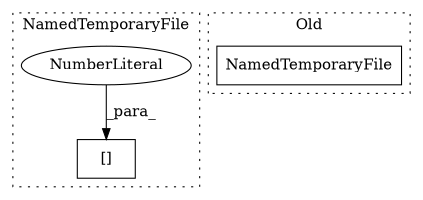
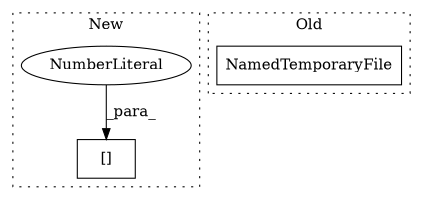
cluster "NamedTemporaryFile": label "NamedTemporaryFile" -> "New"
